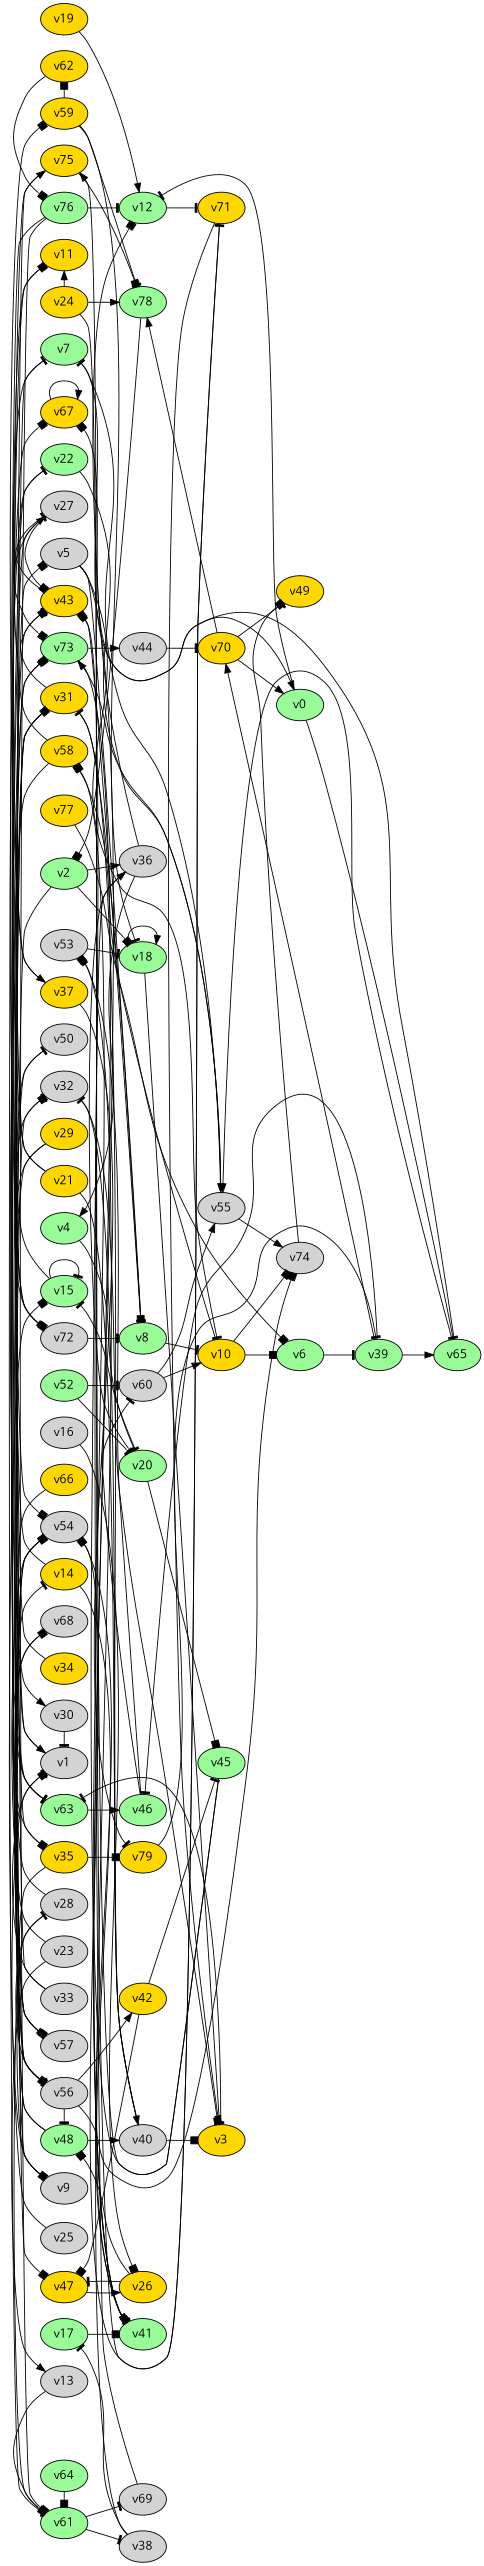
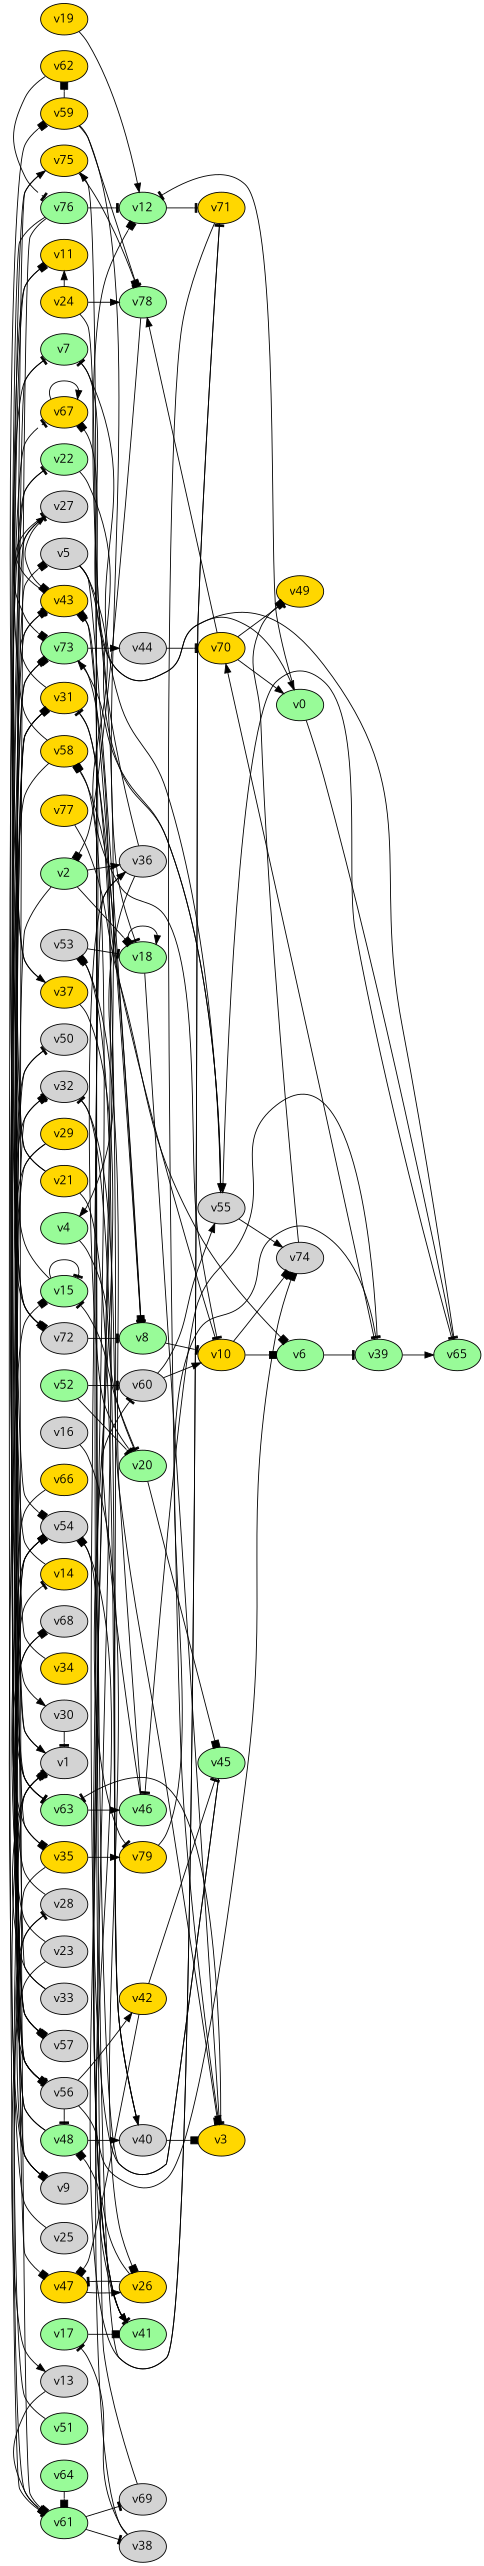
edge "v62" -> "v76": arrowhead box -> tee
edge "v21" -> "v67": arrowhead box -> tee
edge "v35" -> "v79": arrowhead box -> normal
edge "v14" -> "v41": removed
node "v51": added
